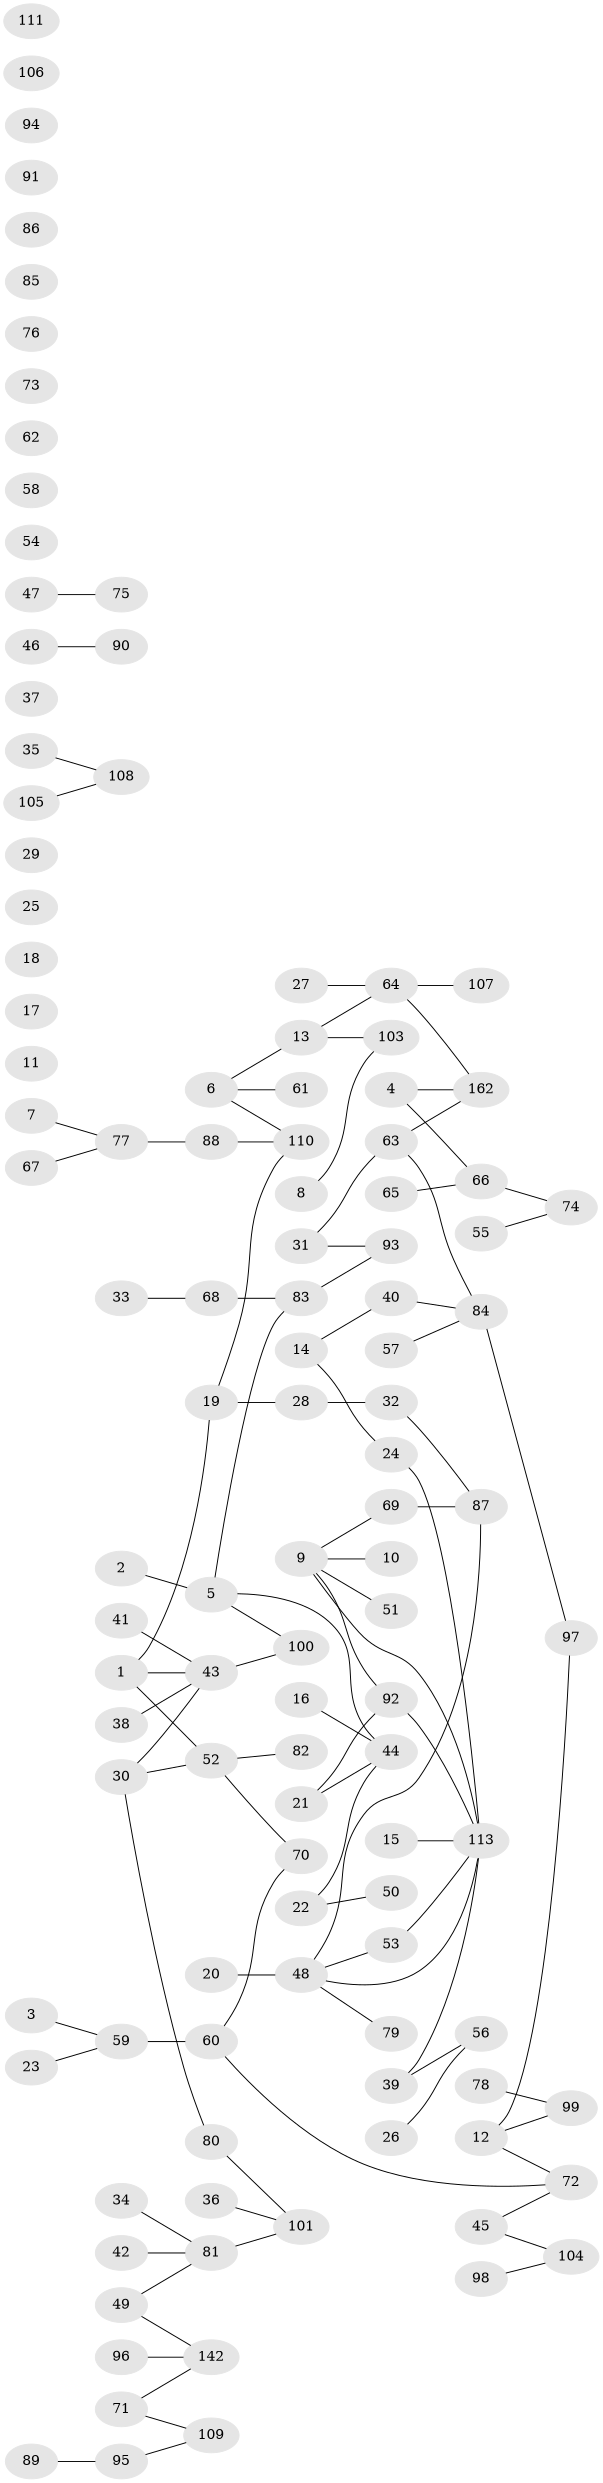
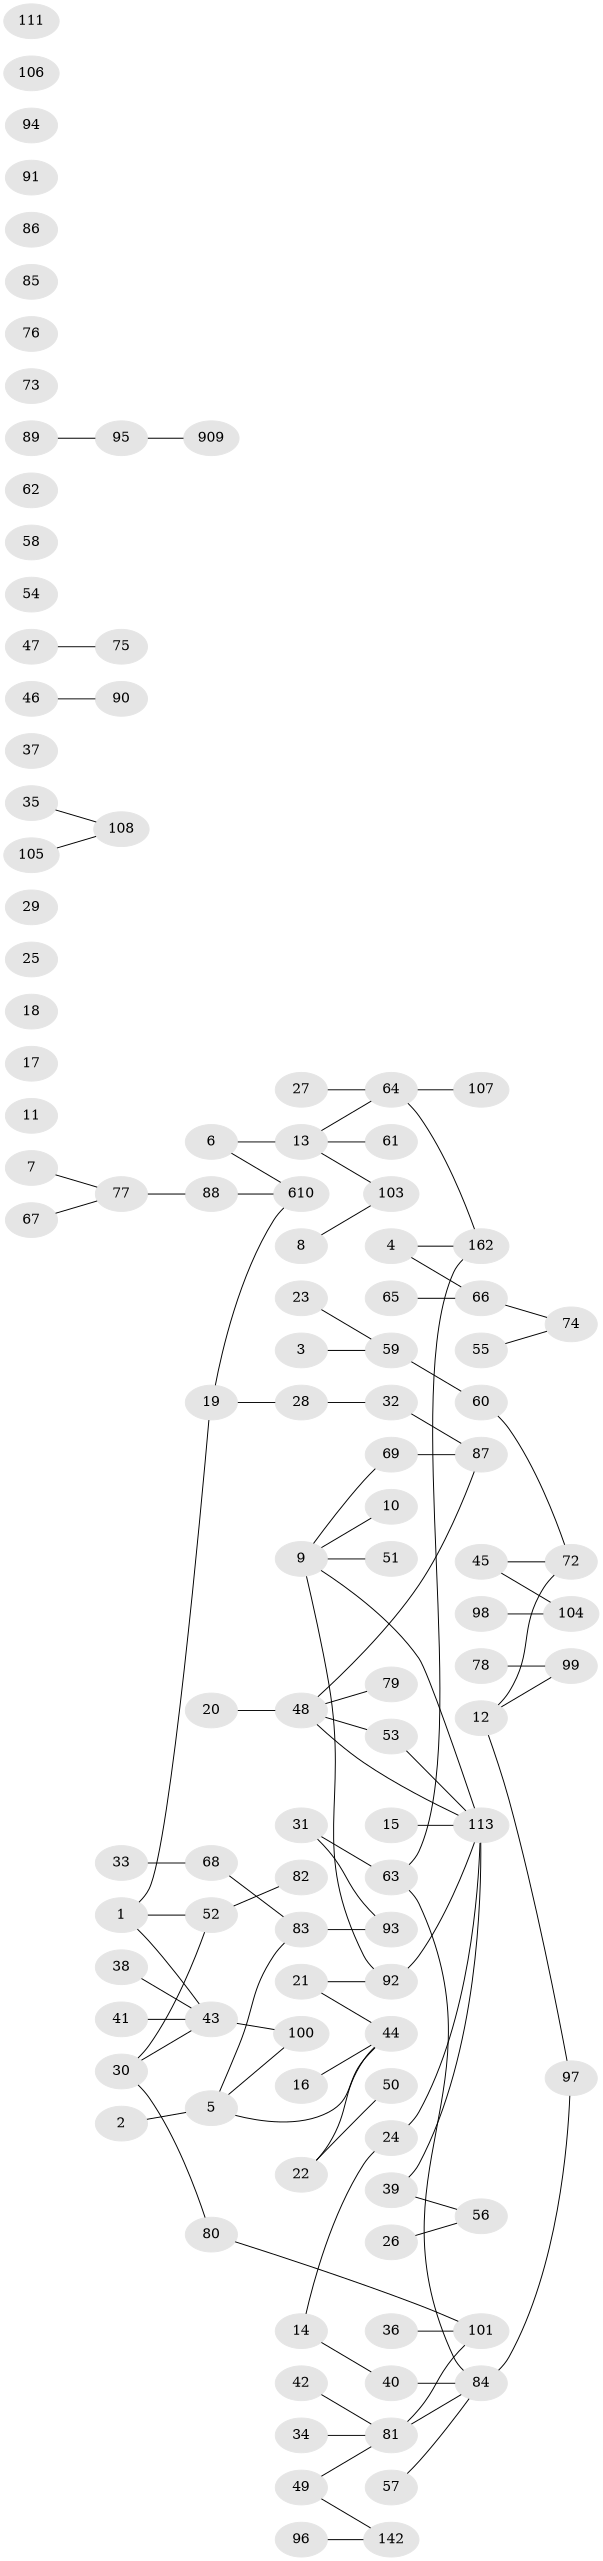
edge "6" -- "61": now "13" -- "61"
node "110": label "110" -> "610"
node "70": removed
node "71": removed
edge "84" -- "81": added
node "109": label "109" -> "909"
